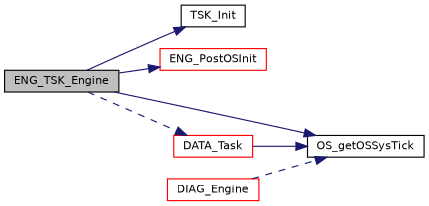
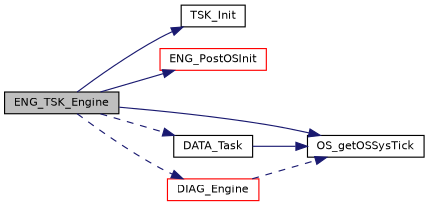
edge "ENG_TSK_Engine" -> "DIAG_Engine": added
node "DATA_Task": color red -> black
